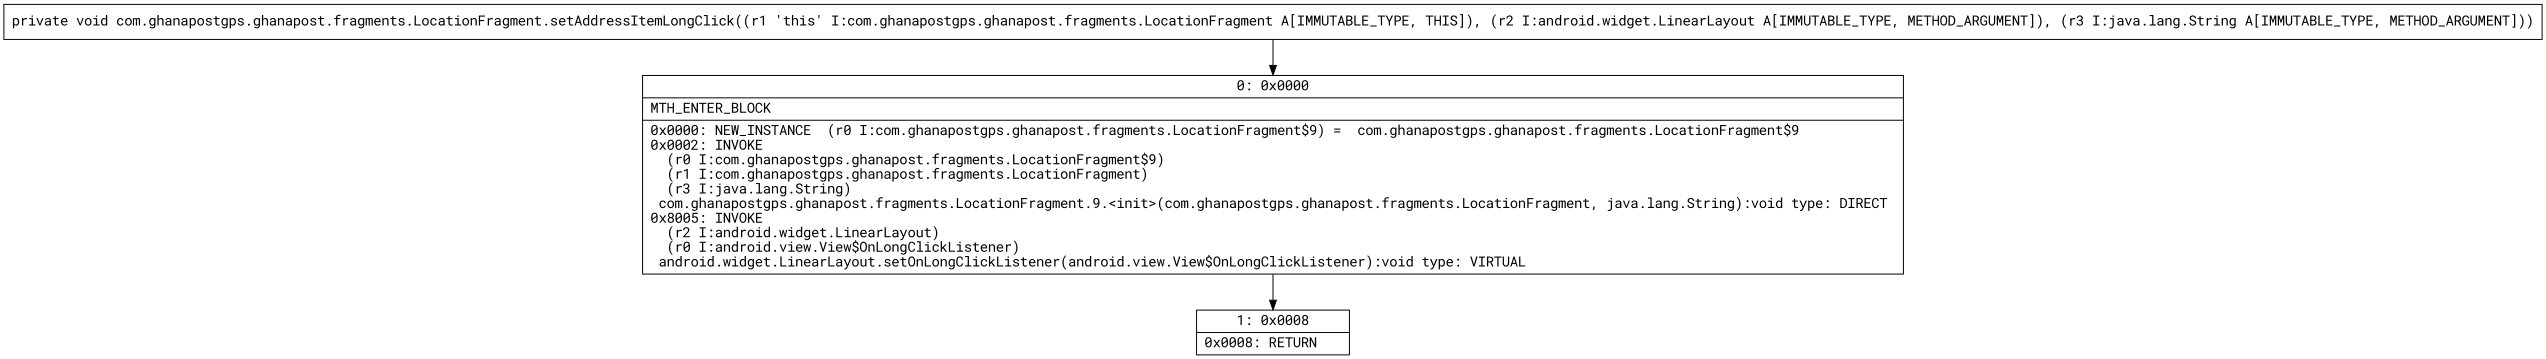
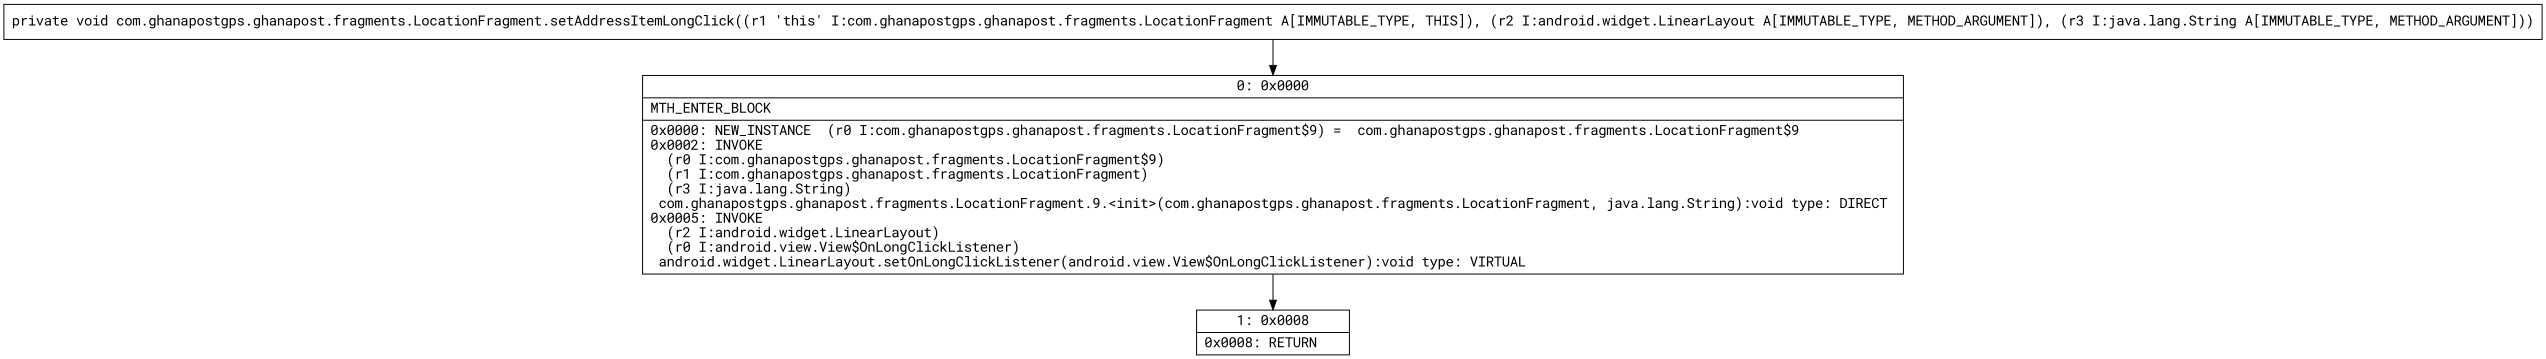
node "0: 0x0000": text "0x8005: INVOKE" -> "0x0005: INVOKE"
